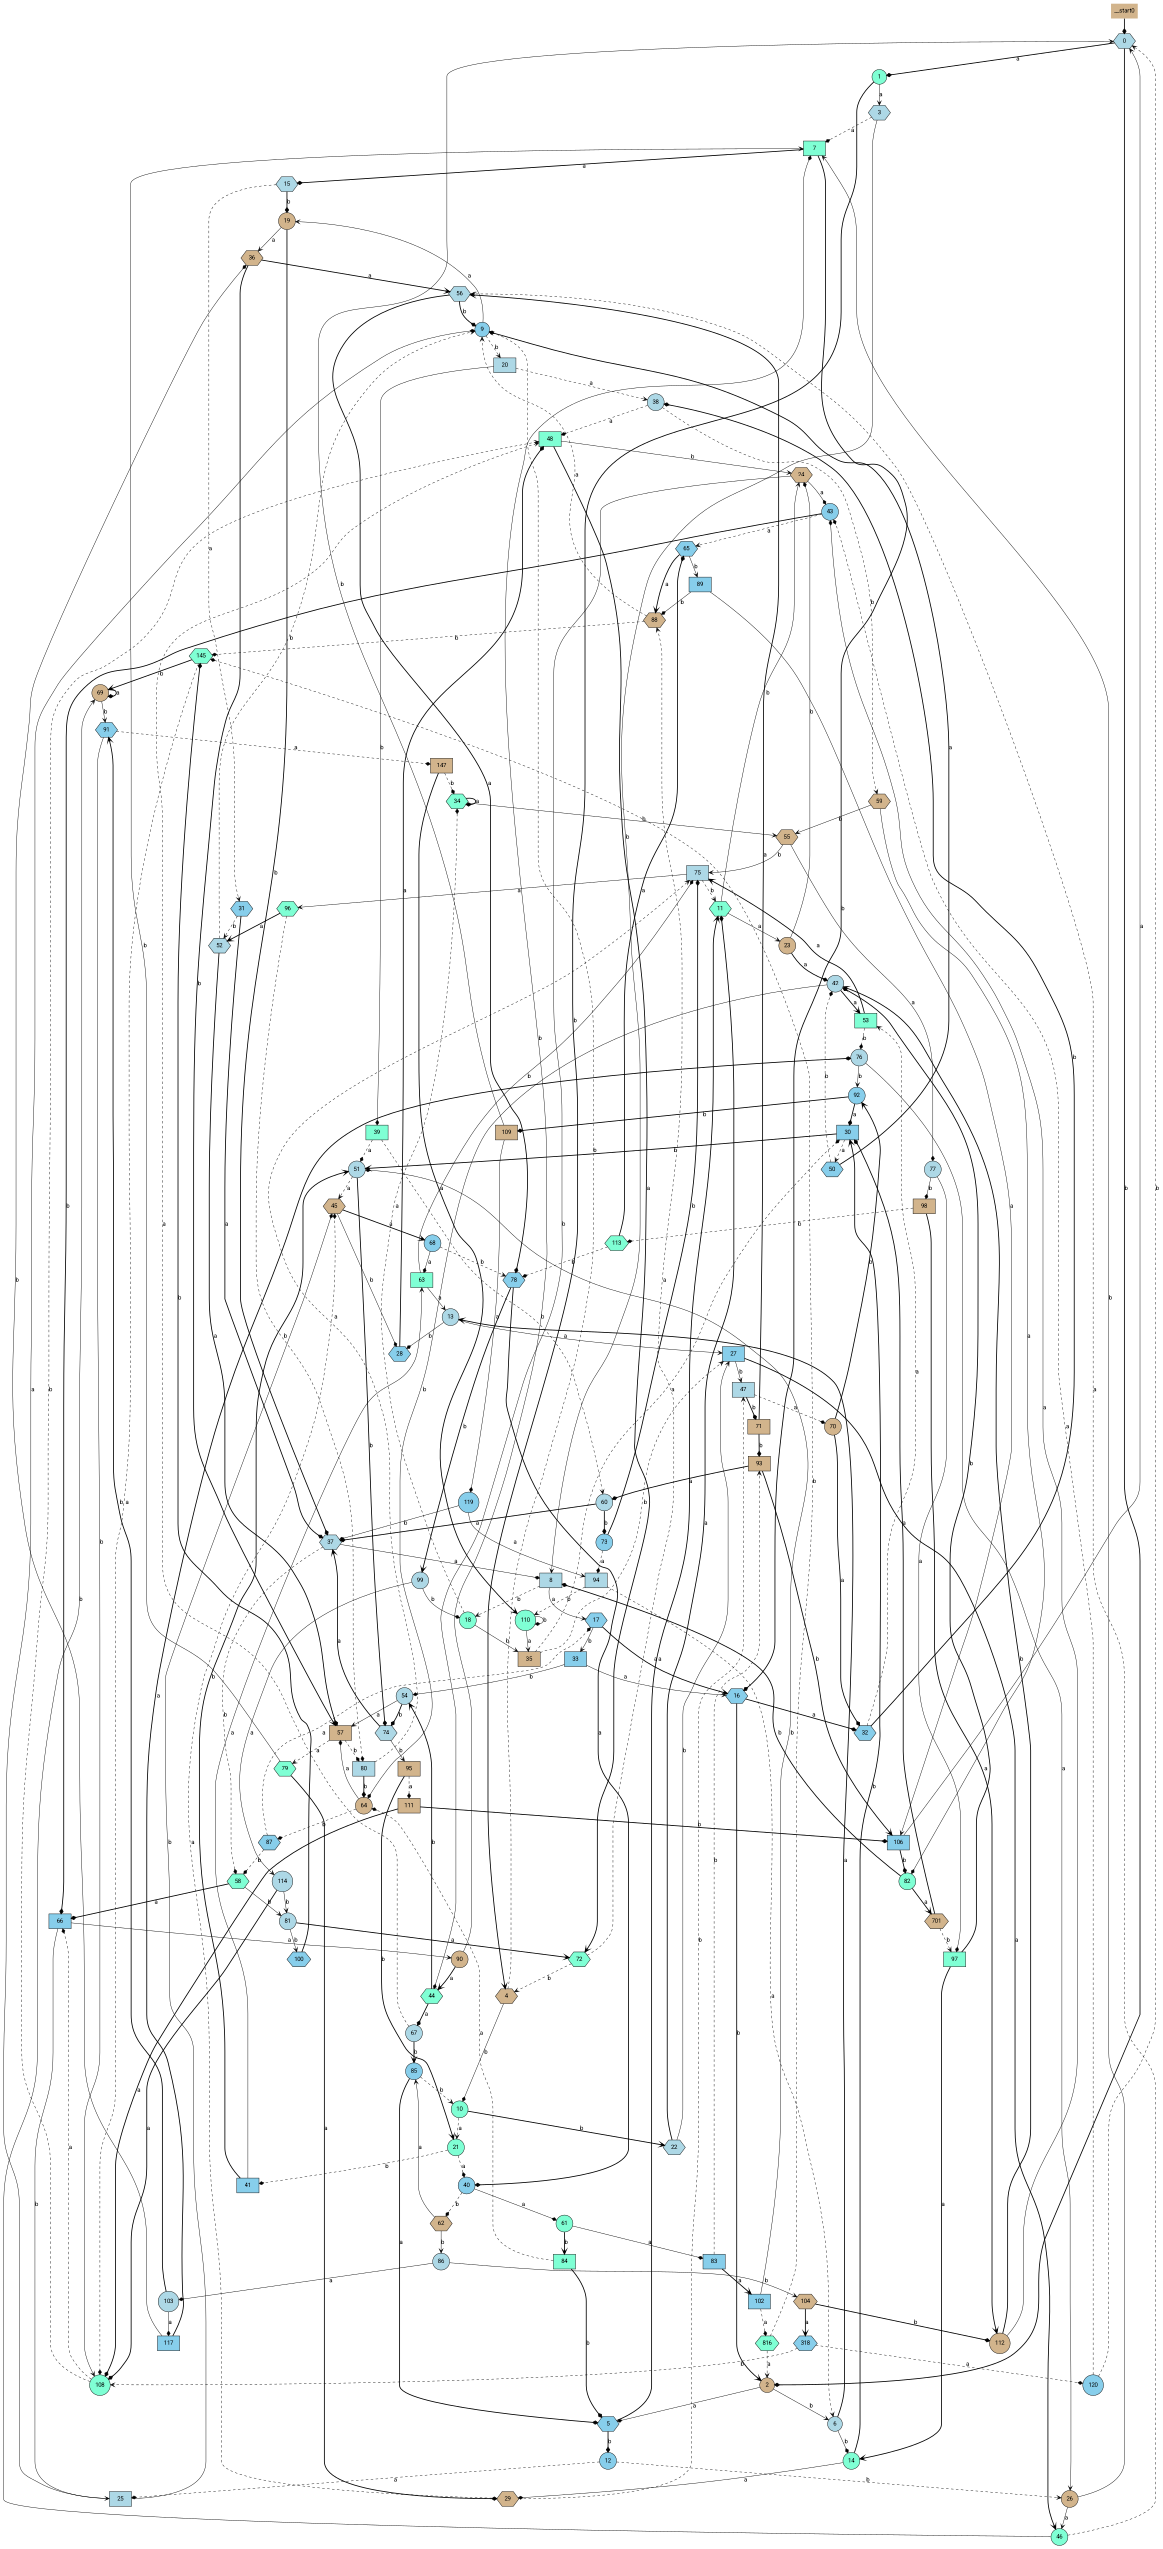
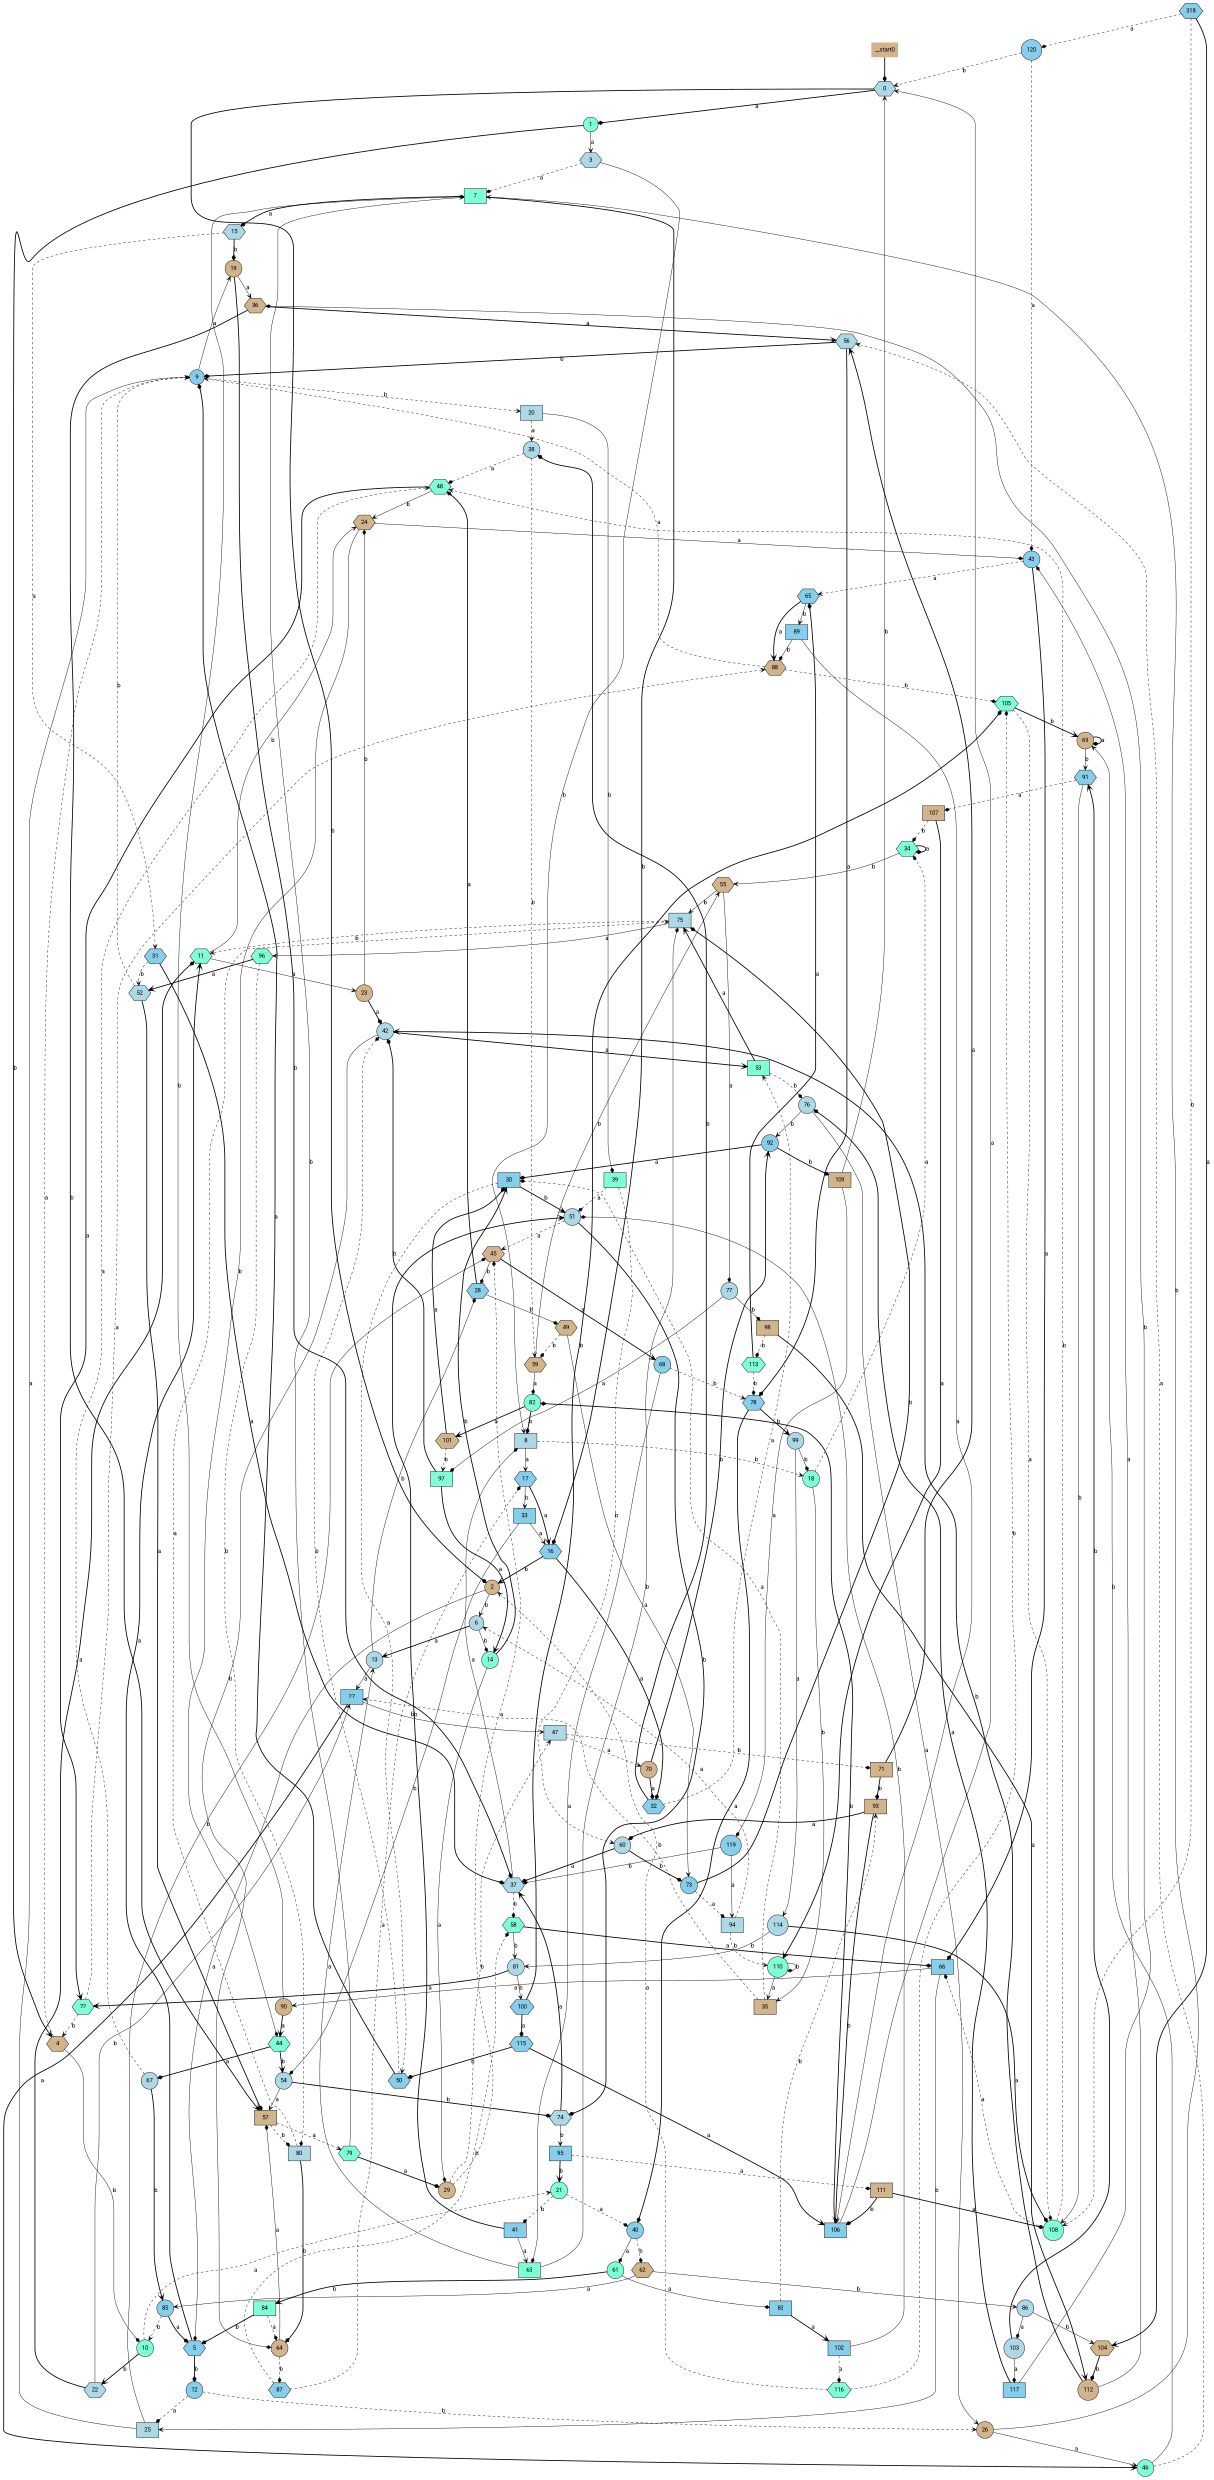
node "48": shape box -> hexagon
node "145": label "145" -> "105"
node "147": label "147" -> "107"
edge "4" -> "9": label "b" -> "a"
edge "43" -> "66": label "b" -> "a"
node "49": added
edge "47" -> "71": style bold -> dashed
edge "47" -> "70": arrowhead diamond -> vee
node "95": fillcolor tan -> skyblue
node "701": label "701" -> "101"
node "115": added
edge "104" -> "318": reversed
node "816": label "816" -> "116"
node "29": shape hexagon -> circle
